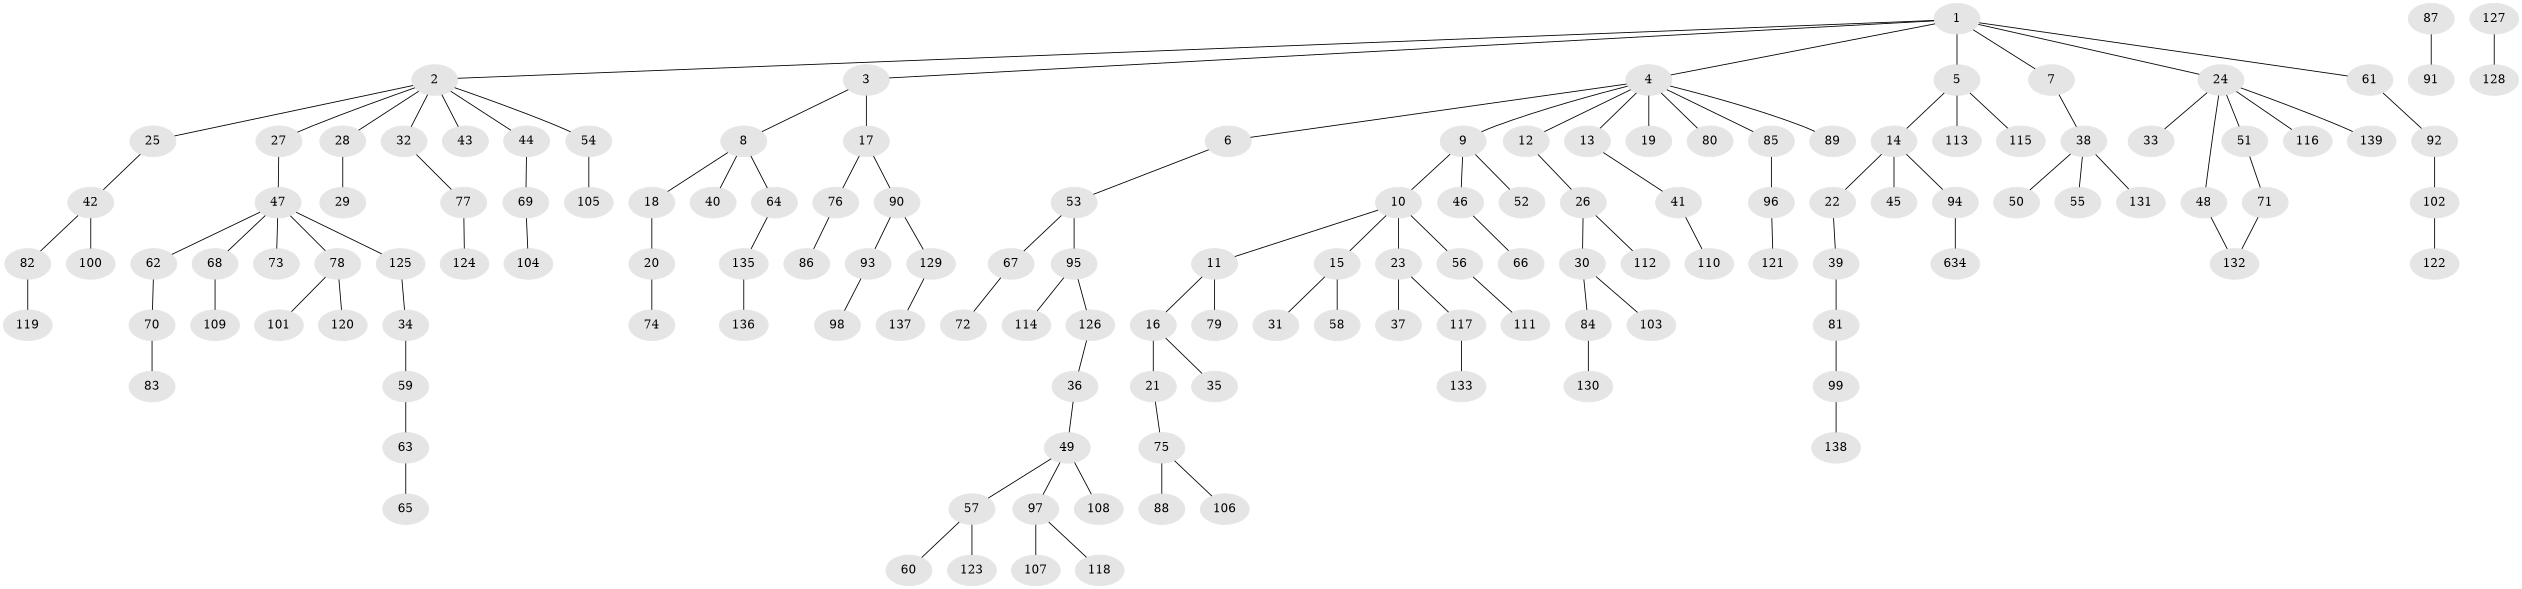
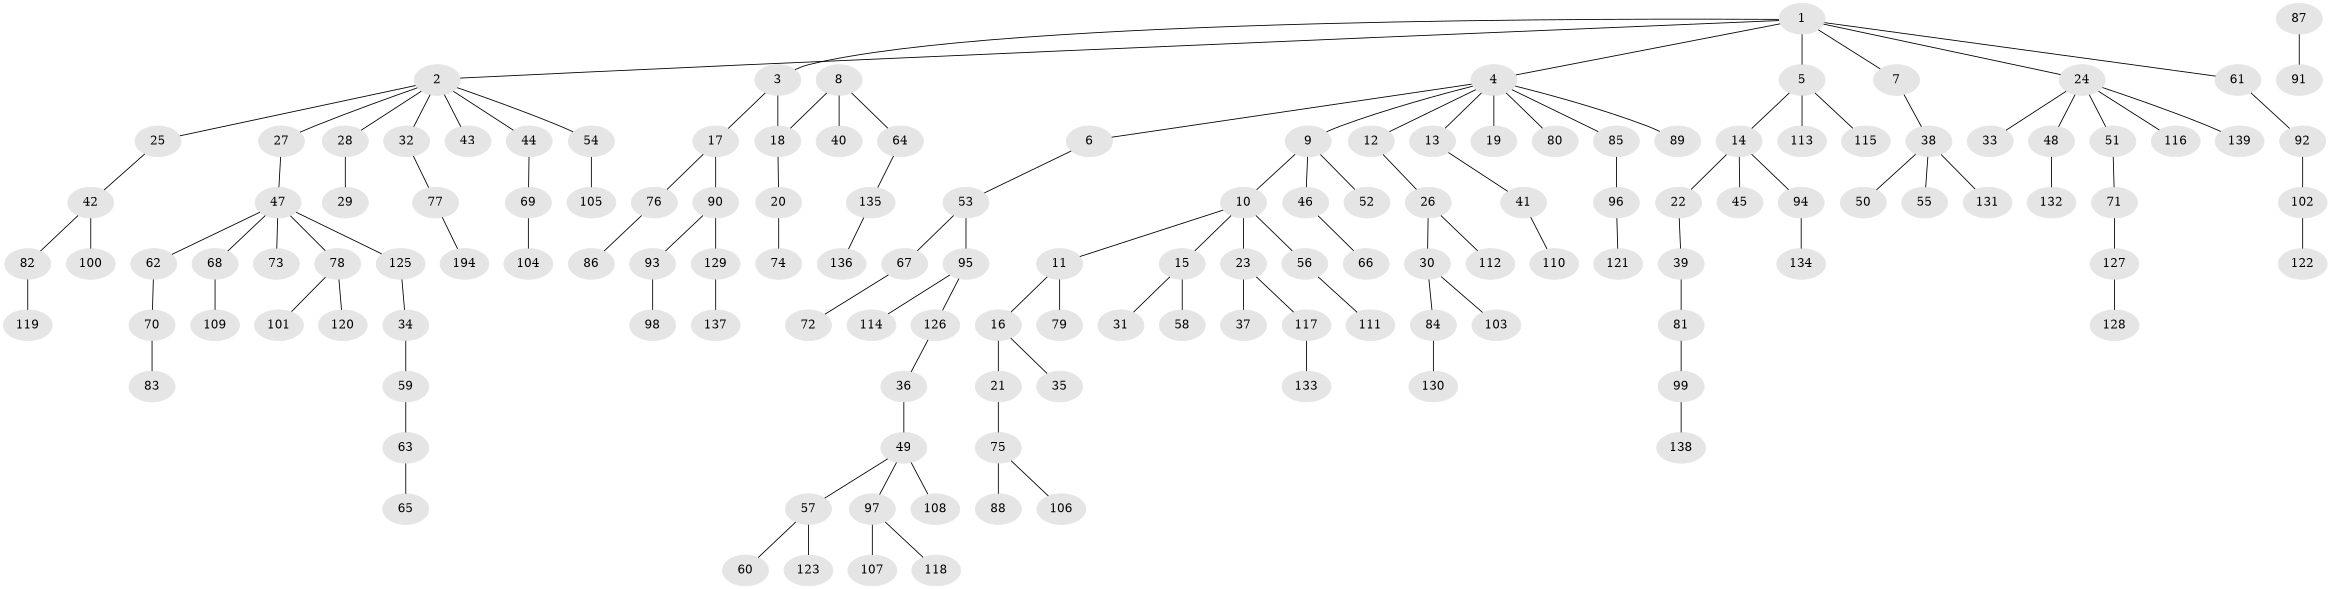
edge "3" -- "8": now "3" -- "18"
edge "71" -- "132": now "71" -- "127"
node "124": label "124" -> "194"
node "634": label "634" -> "134"
